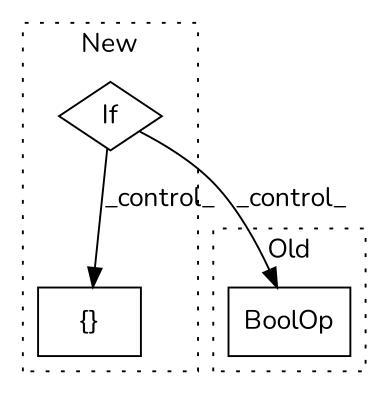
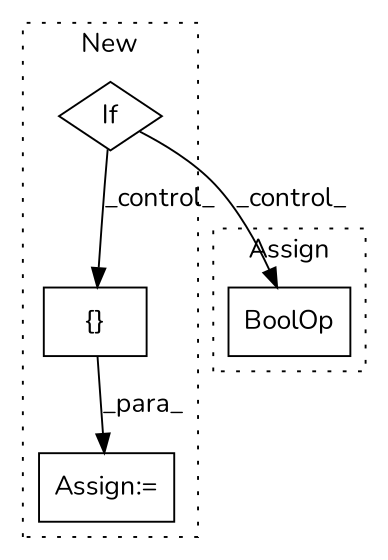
cluster "Old": label "Old" -> "Assign"
node "Assign:=": added
